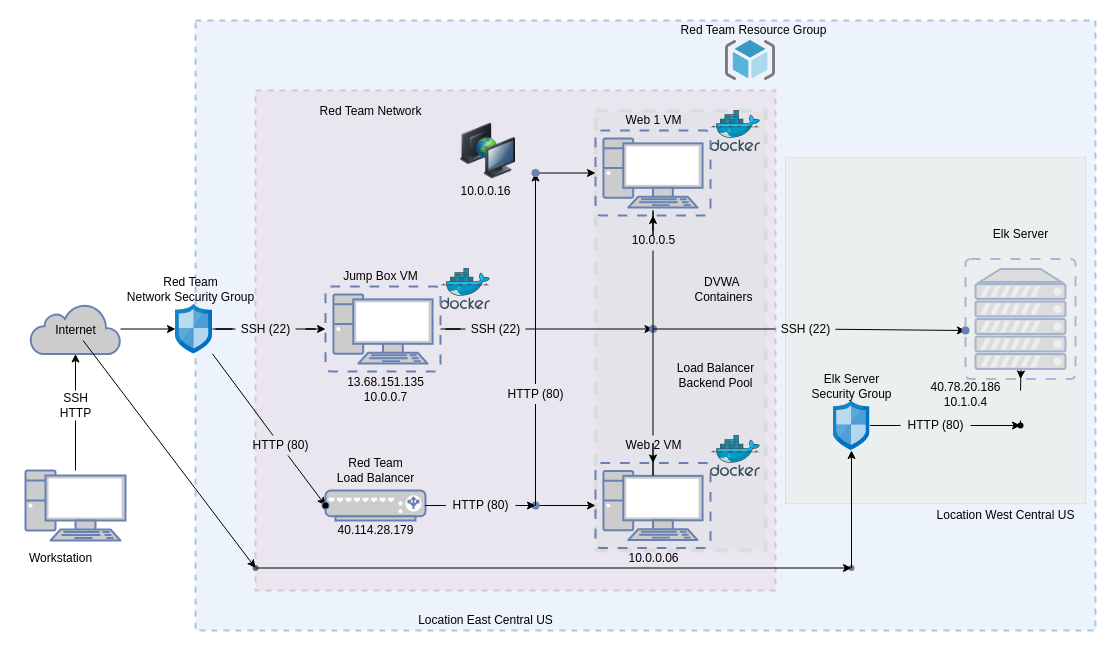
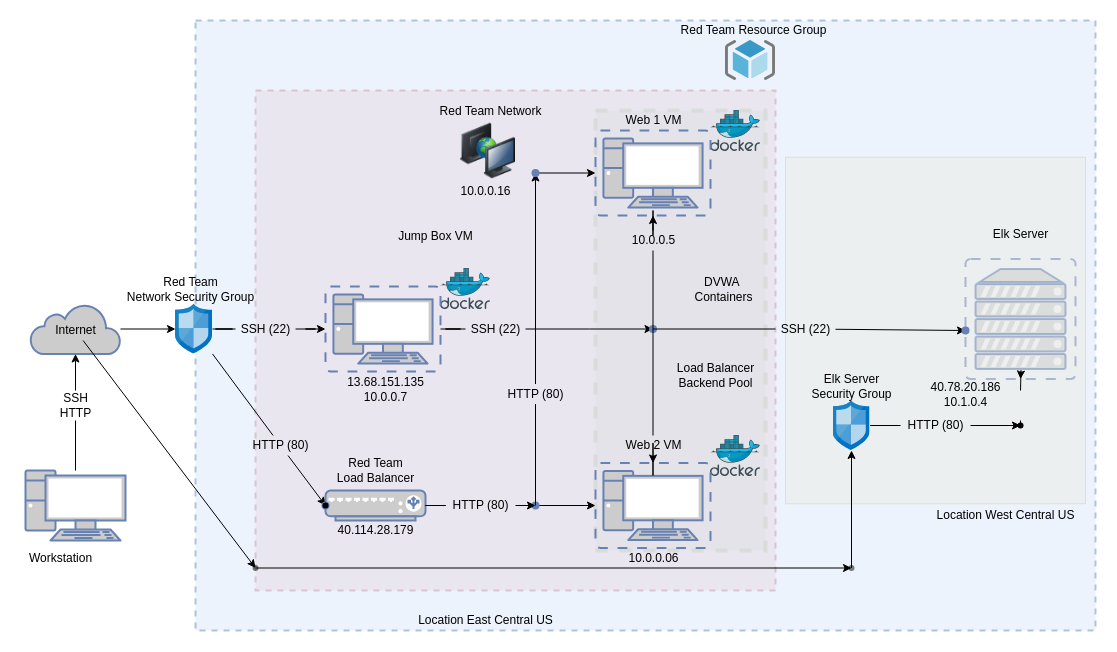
node "Red Team Network": moved (371, 111) -> (491, 111)
node "Jump Box VM": moved (381, 277) -> (436, 237)
